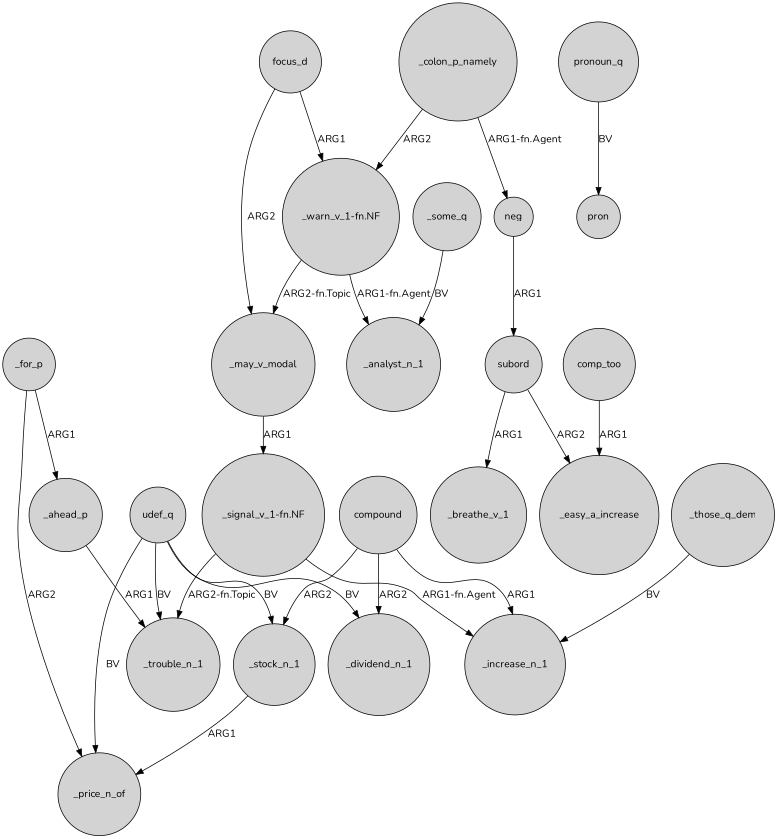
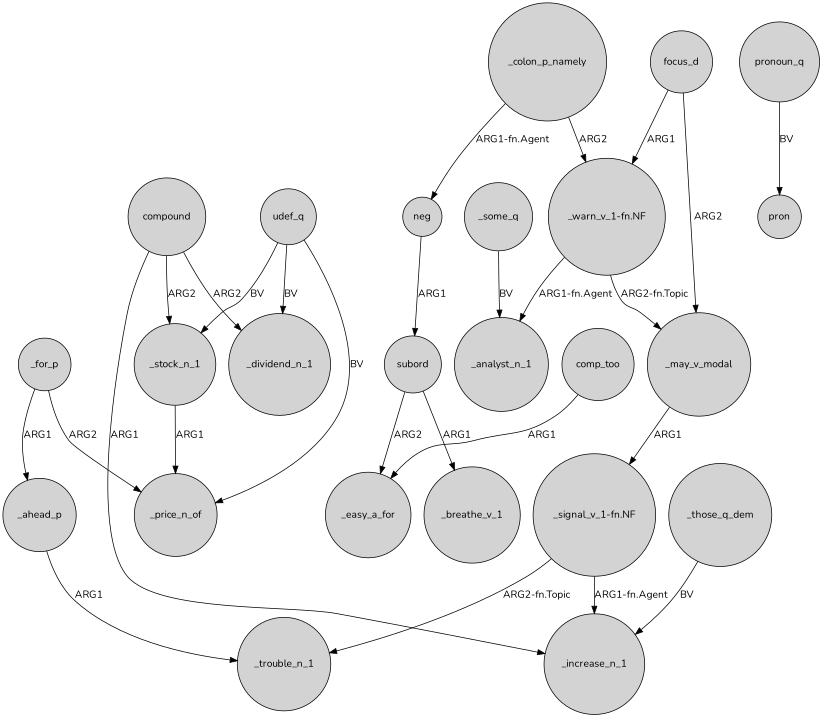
node "_easy_a_increase": label "_easy_a_increase" -> "_easy_a_for"
edge "udef_q" -> "_trouble_n_1": removed, label "BV"
